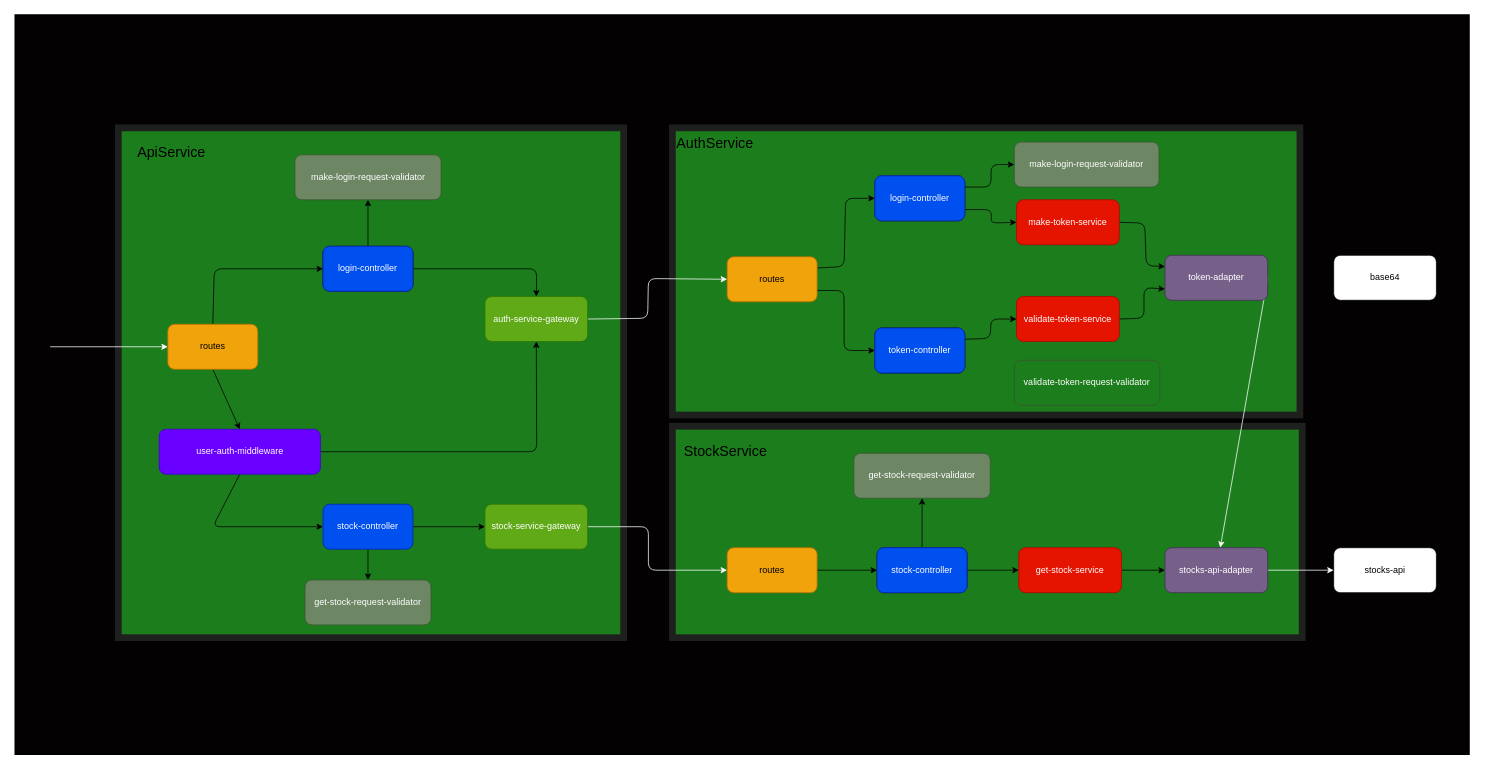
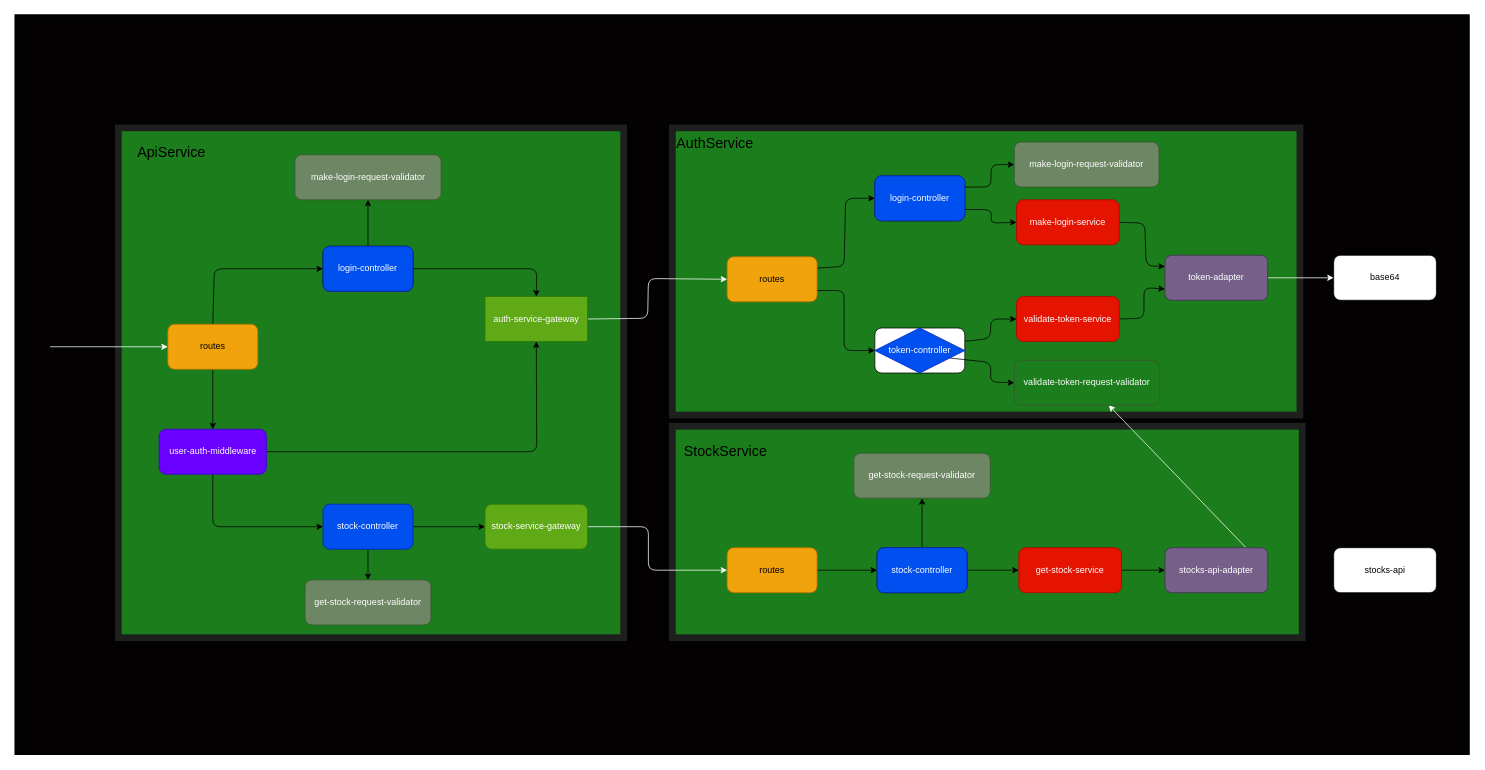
node "make-token-service": label "make-token-service" -> "make-login-service"
node "auth-service-gateway": shape rounded rectangle -> rectangle
node "token-controller": shape rounded rectangle -> diamond
edge "token-controller" -> "validate-token-request-validator": added
edge "token-adapter" -> "stocks-api-adapter": now "token-adapter" -> "base64"
node "user-auth-middleware": size 161x45 -> 107x45
edge "stocks-api-adapter" -> "stocks-api": now "stocks-api-adapter" -> "validate-token-request-validator"
